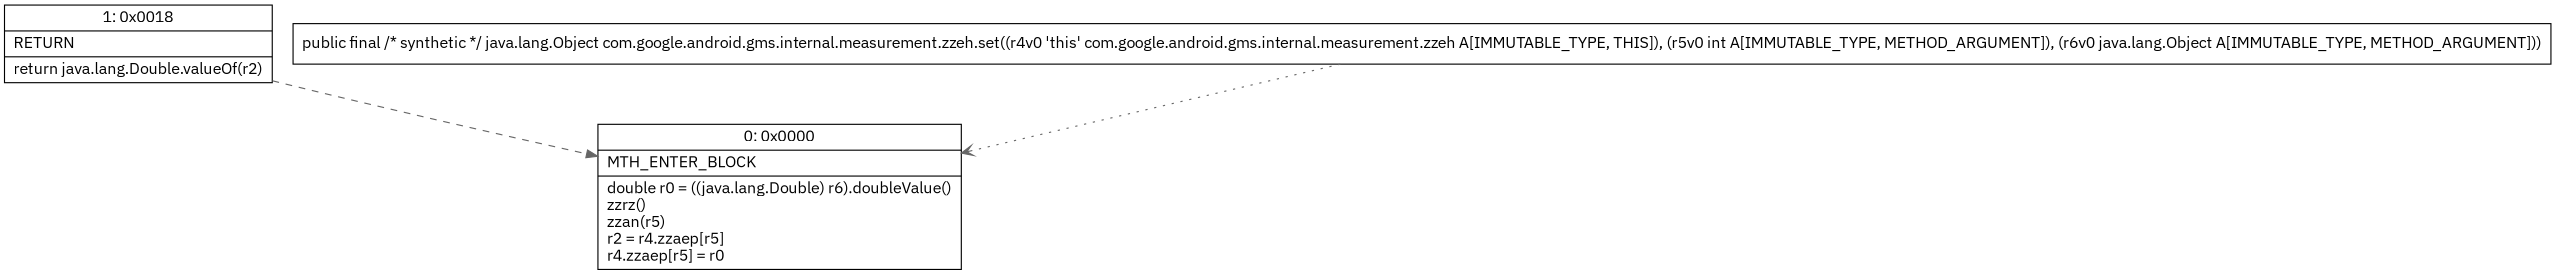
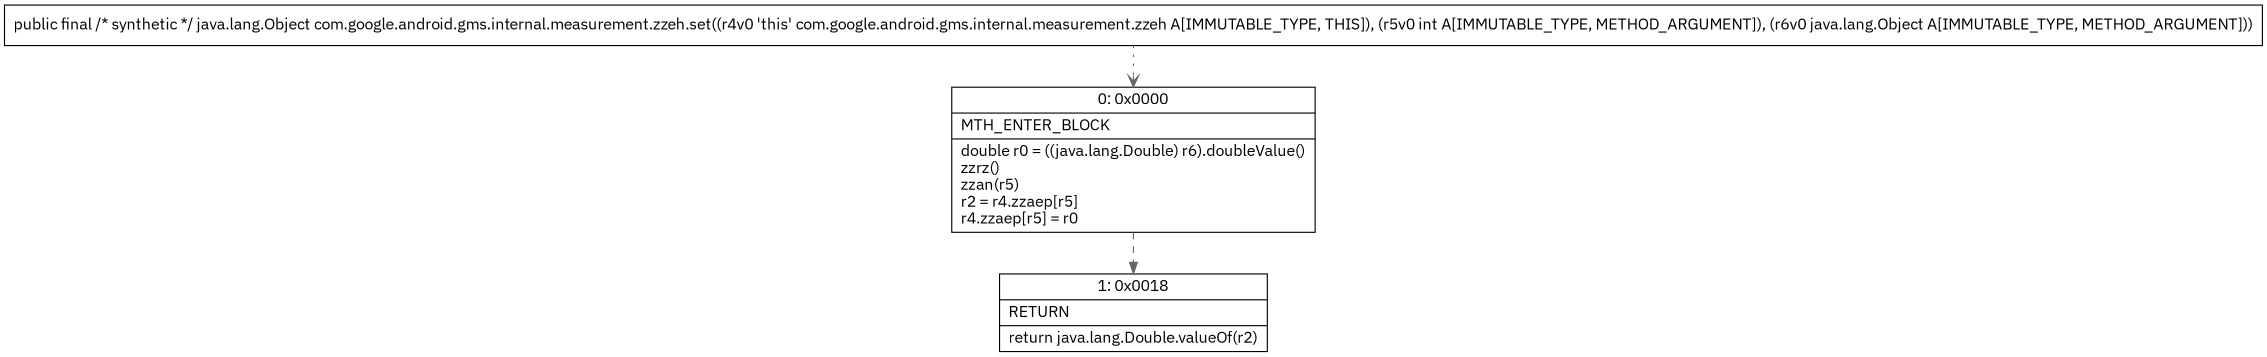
edge "1: 0x0018" -> "0: 0x0000": reversed
